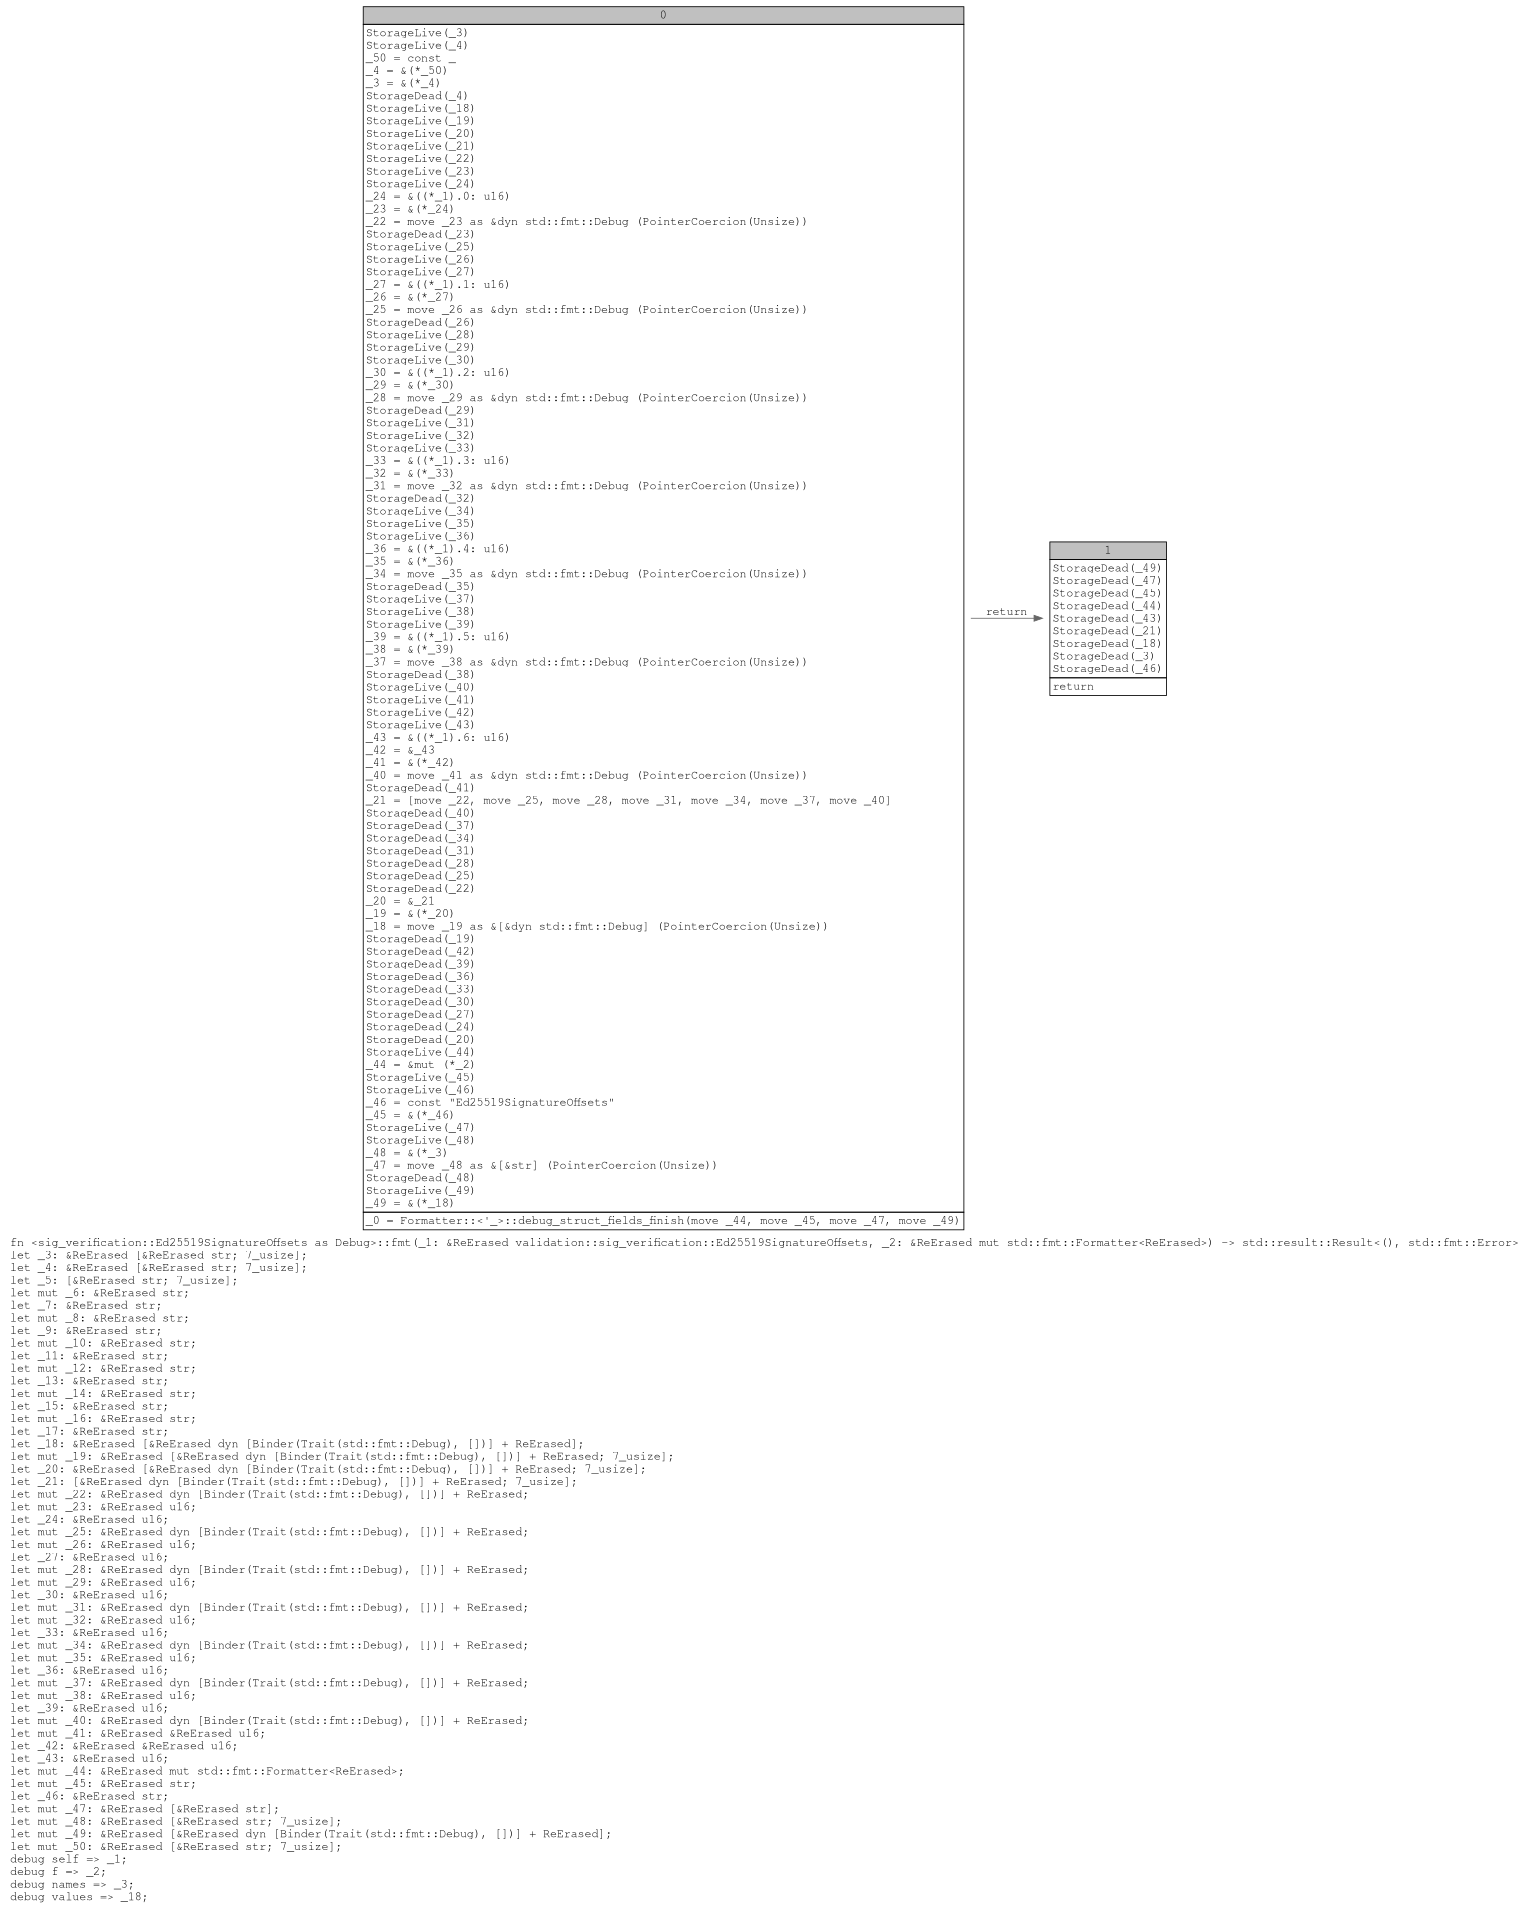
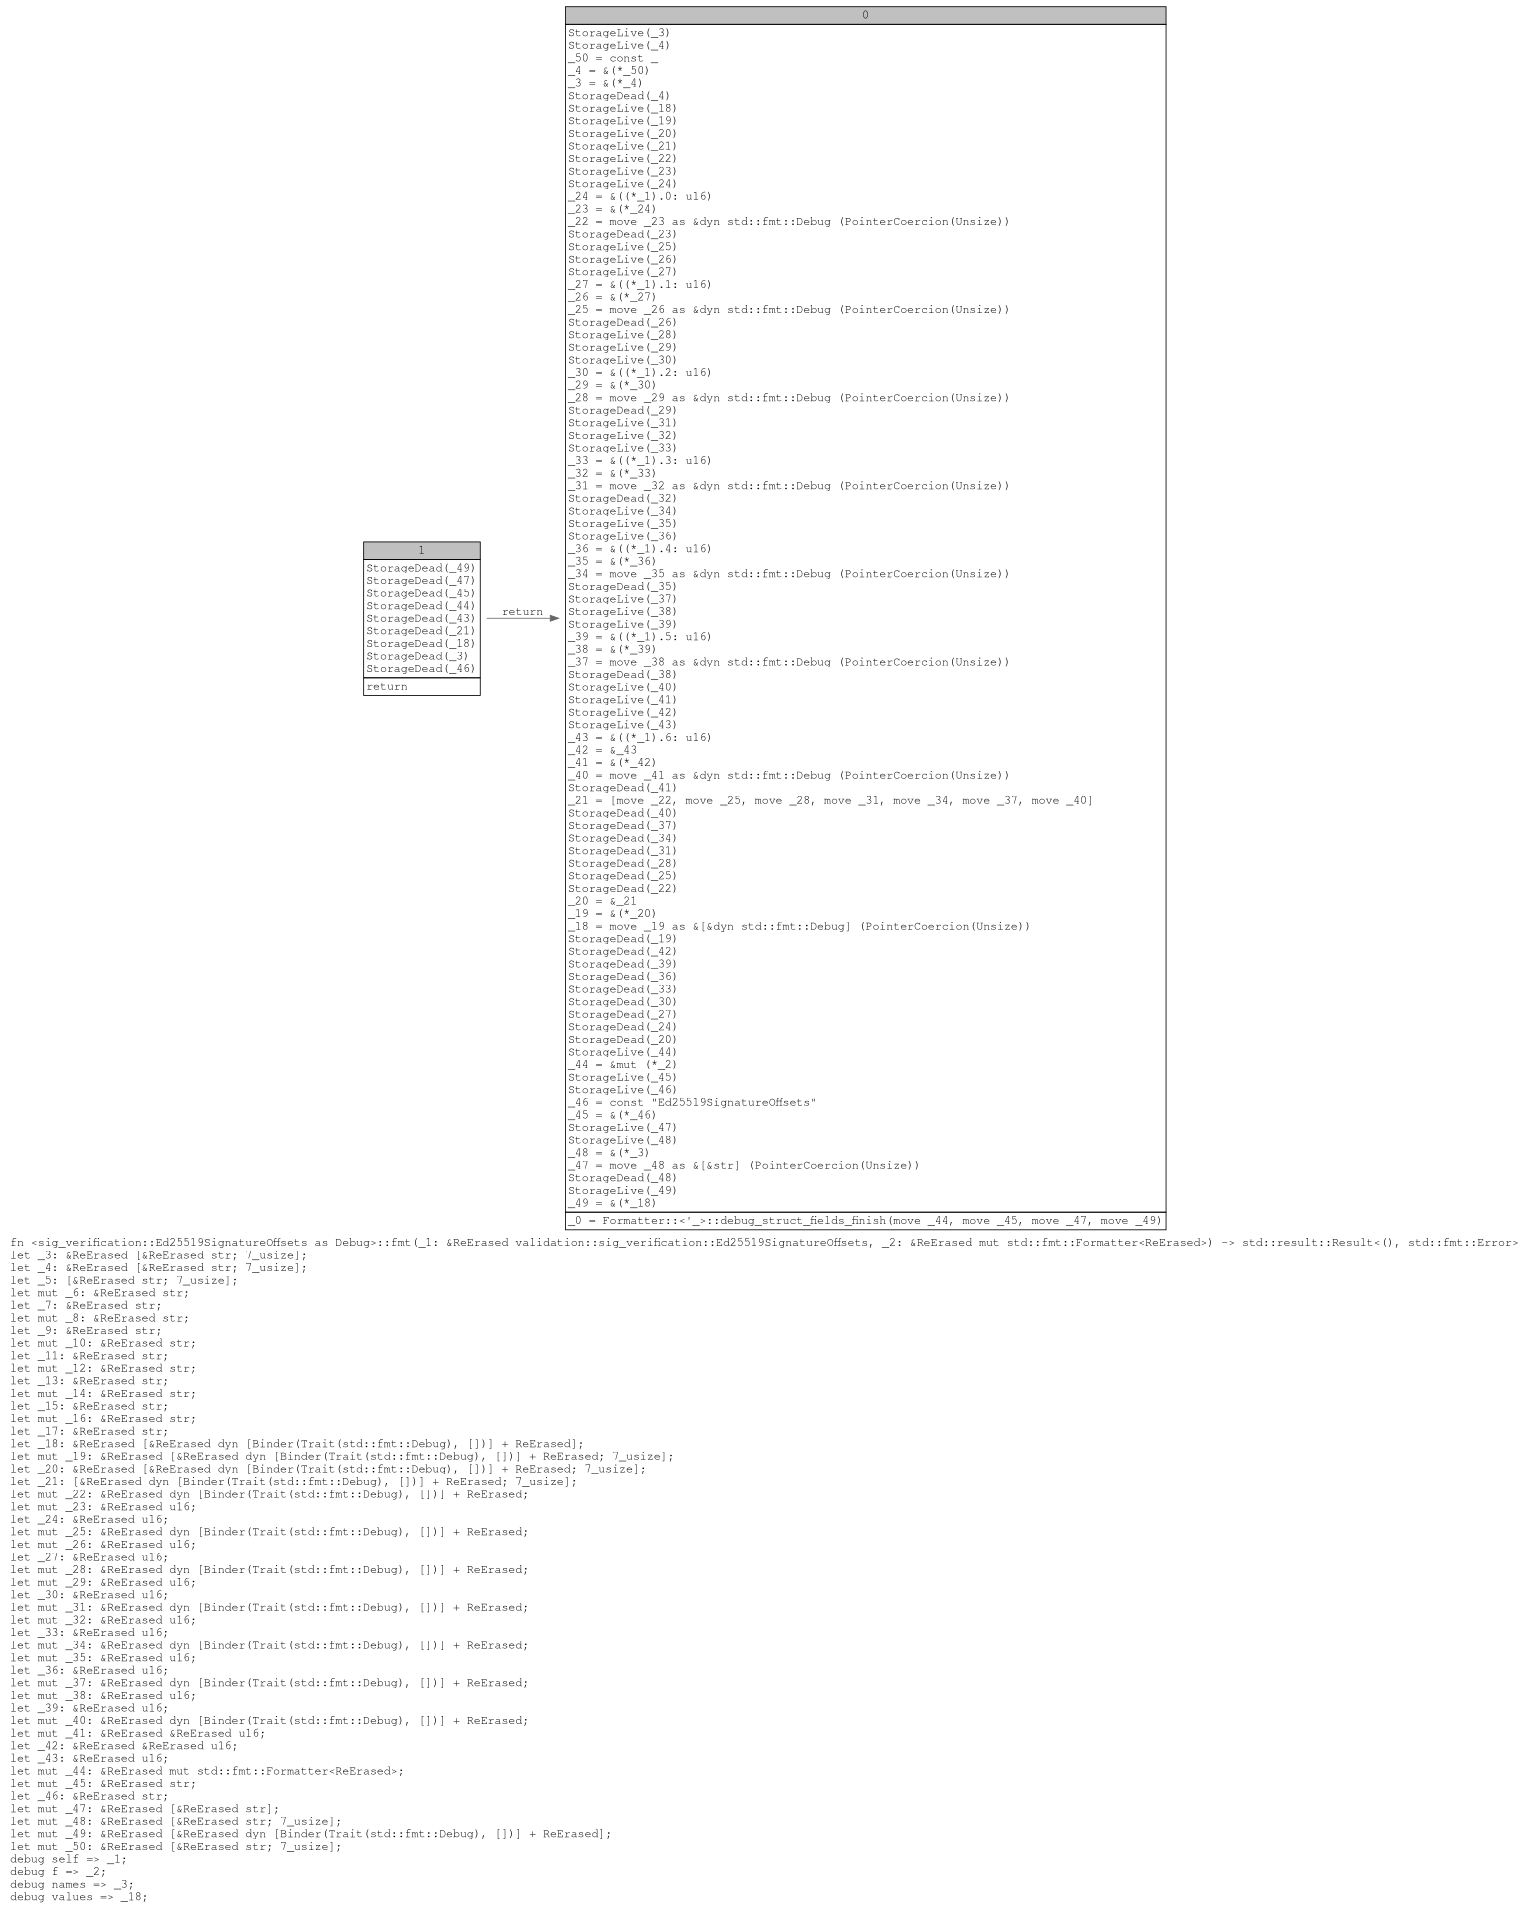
edge "0" -> "1": reversed
